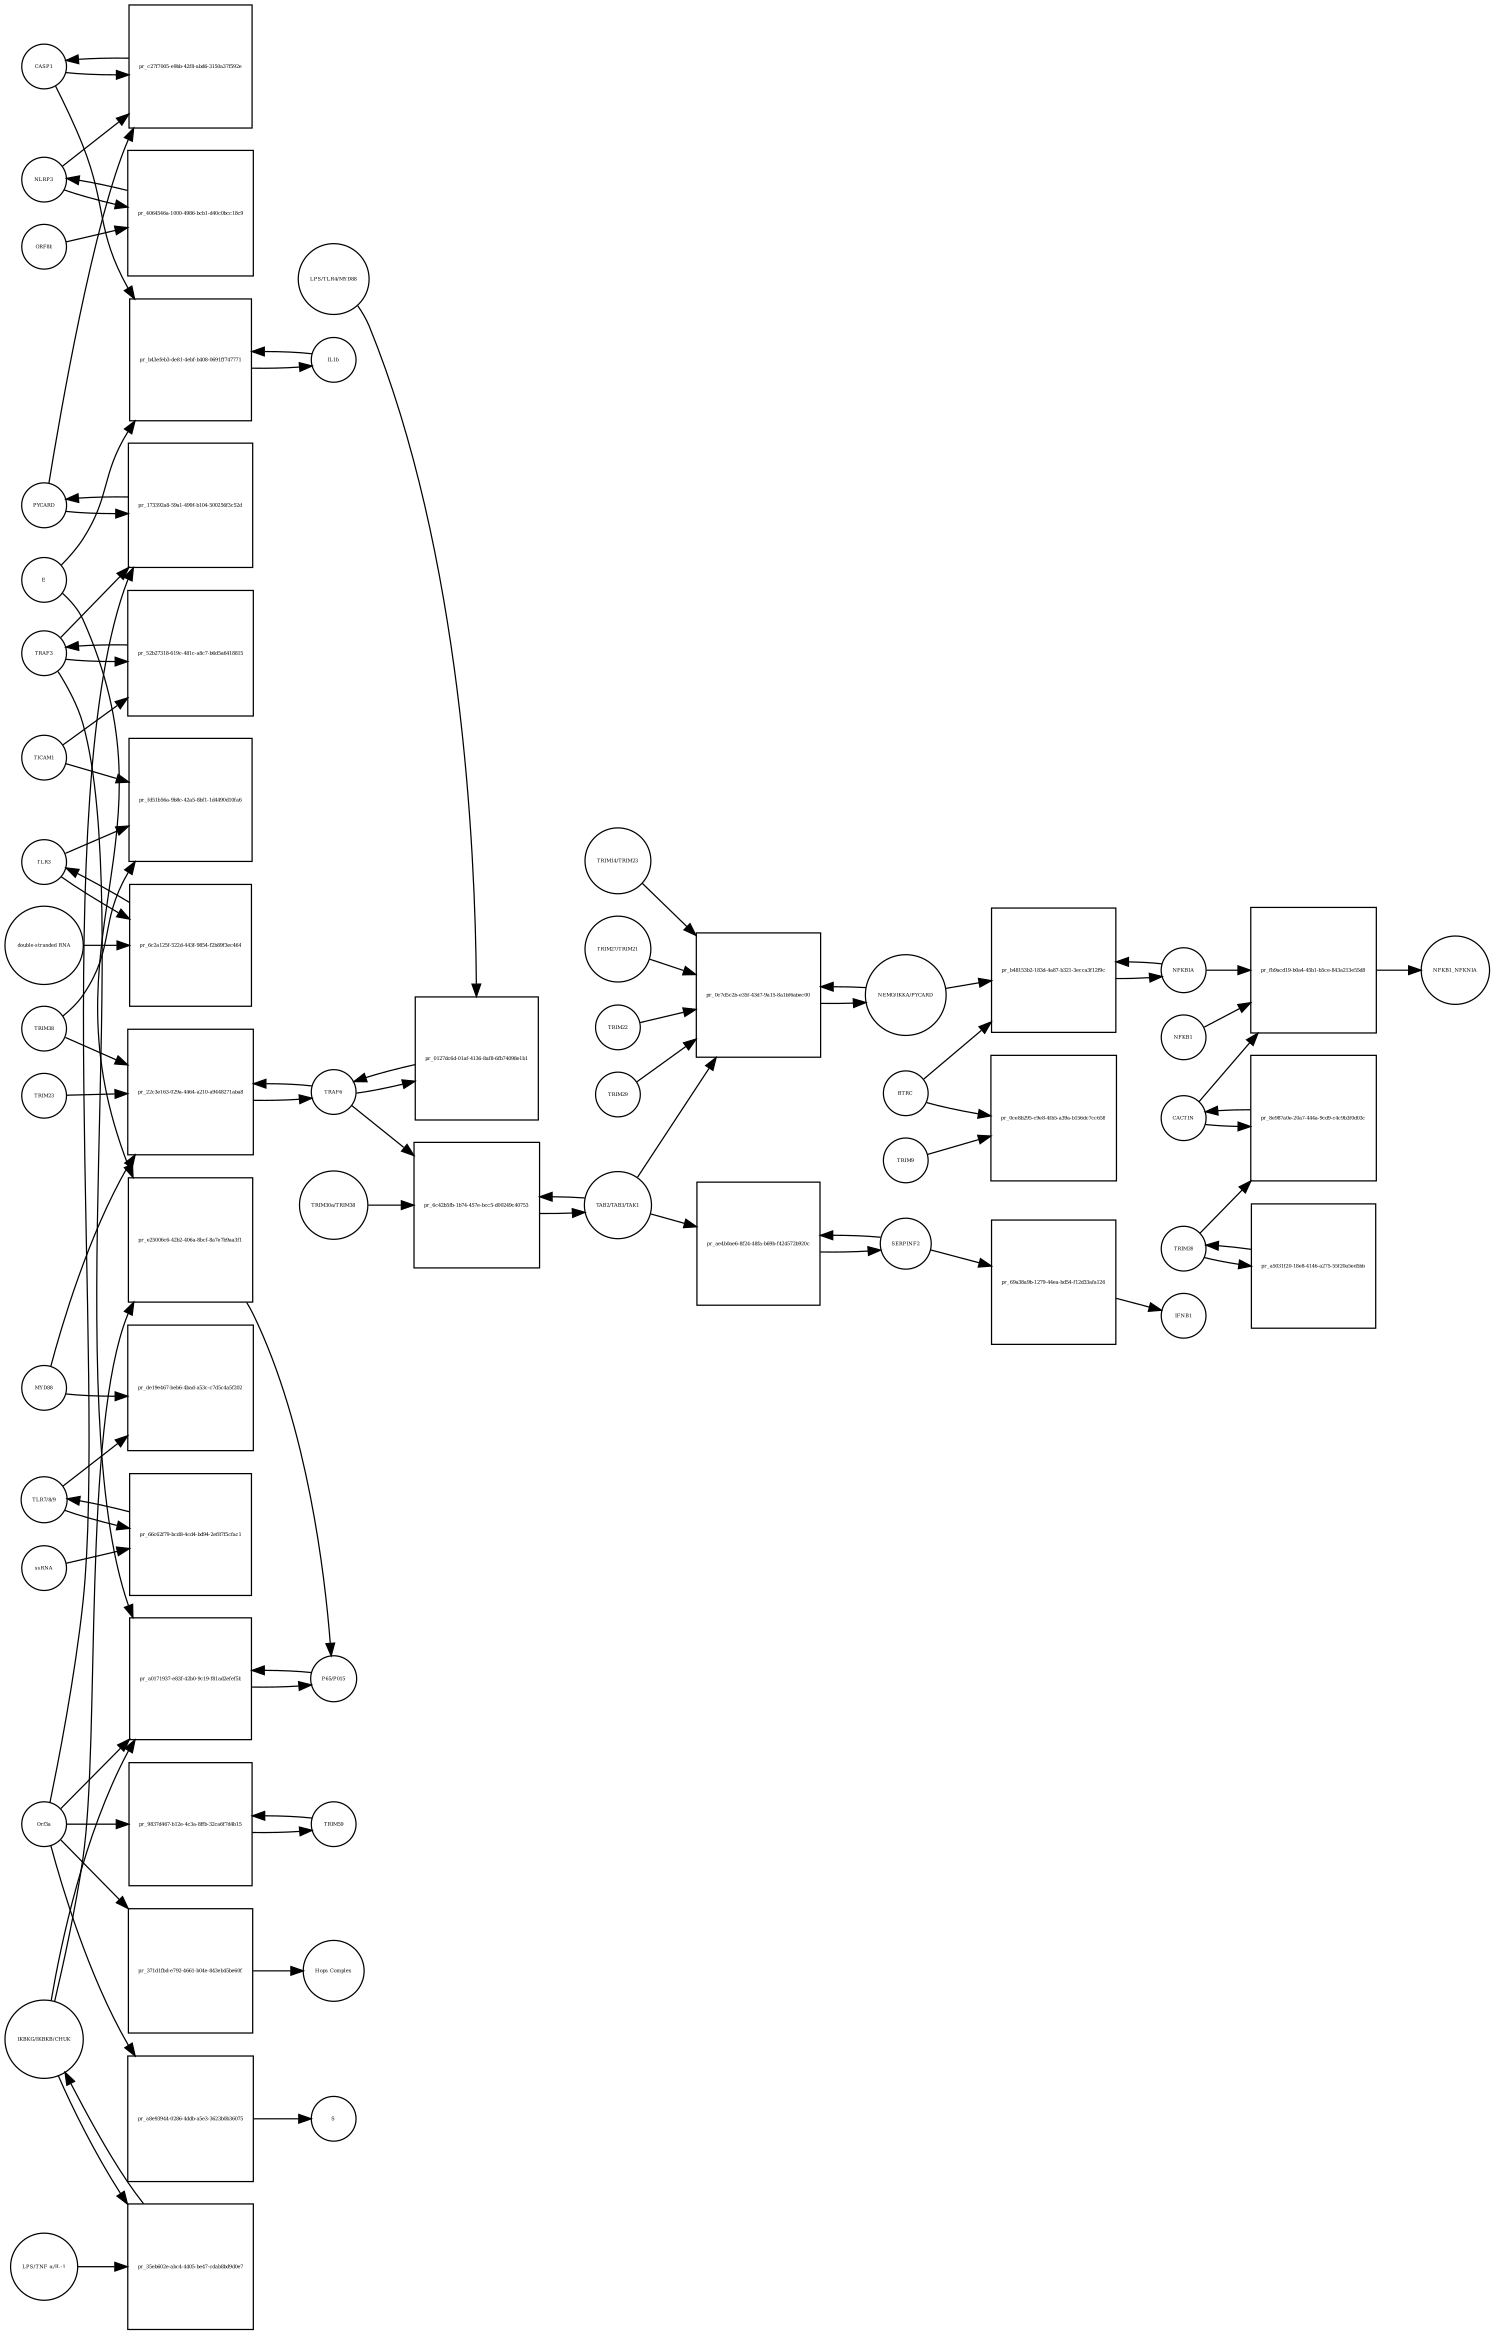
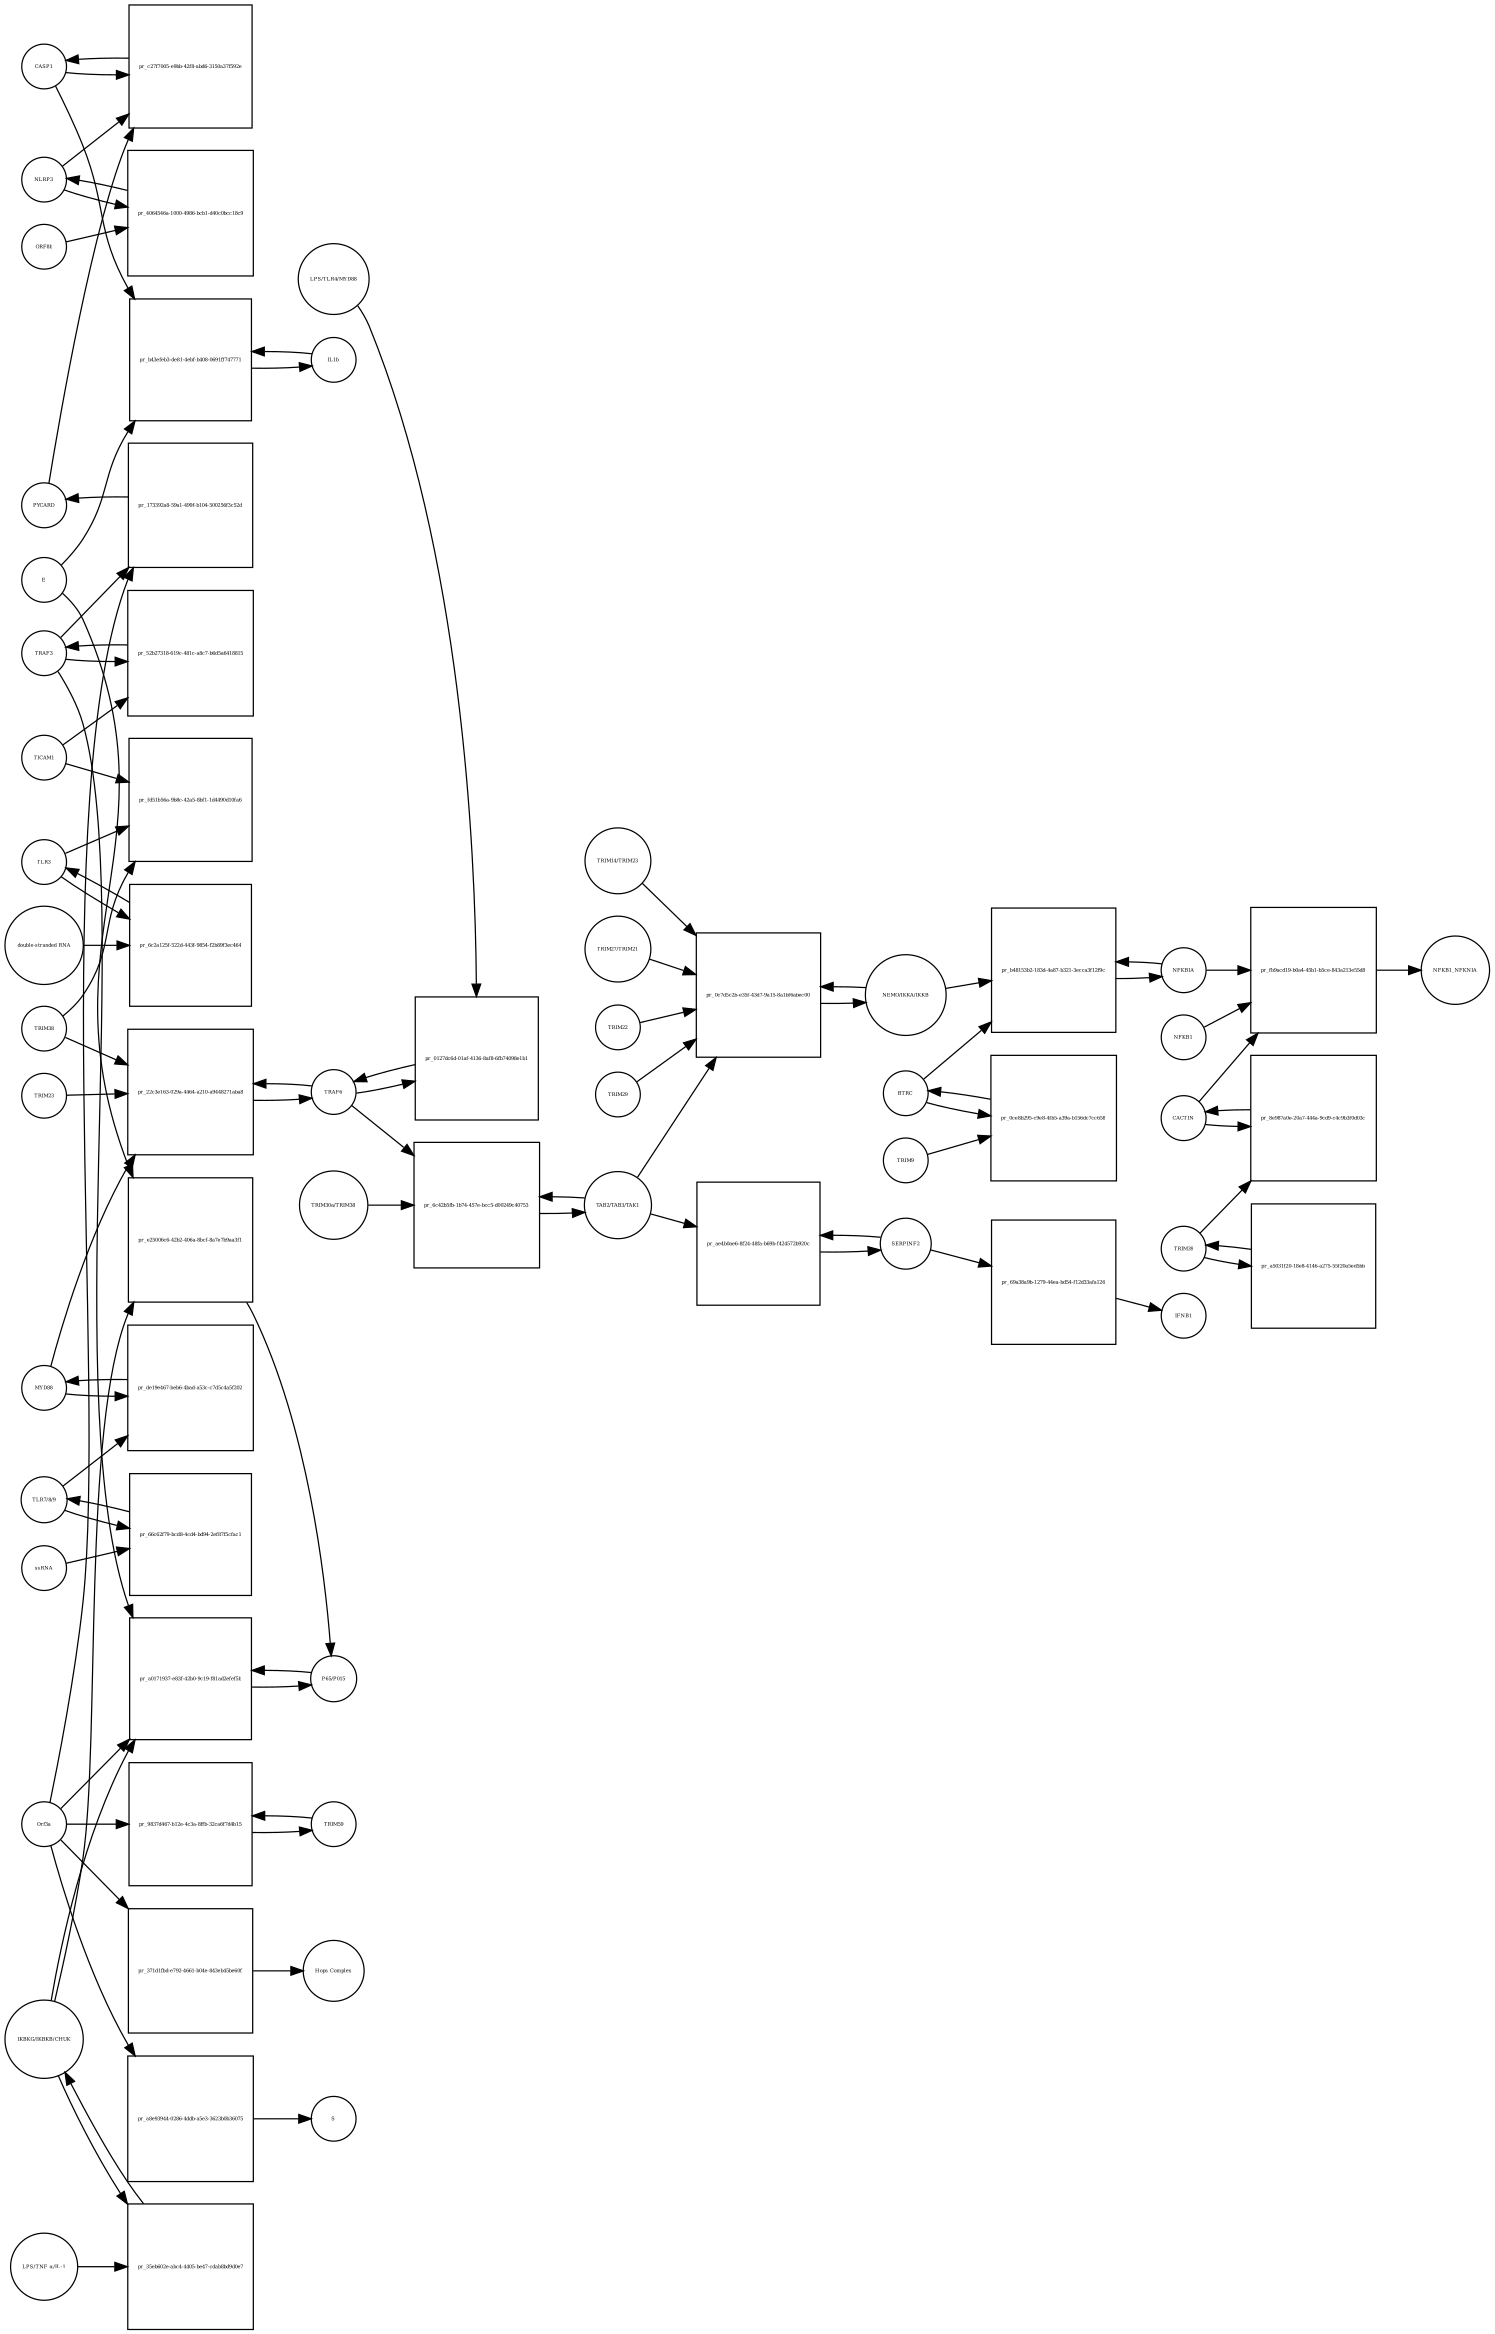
edge "PYCARD" -> "pr_173392a8-59a1-499f-b104-500256f3c52d": removed
node "NEMO/IKKA/PYCARD": label "NEMO/IKKA/PYCARD" -> "NEMO/IKKA/IKKB"
edge "pr_0ce8b295-c9e8-4fb5-a39a-b156dc7cc658" -> "BTRC": added
edge "pr_de19e467-beb6-4bad-a53c-c7d5c4a5f202" -> "MYD88": added
